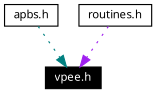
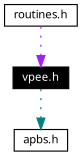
edge "apbs.h" -> "vpee.h": reversed
